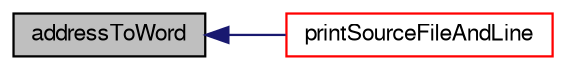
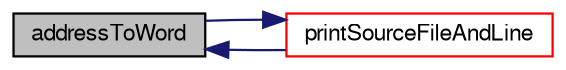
edge "addressToWord" -> "printSourceFileAndLine": added
